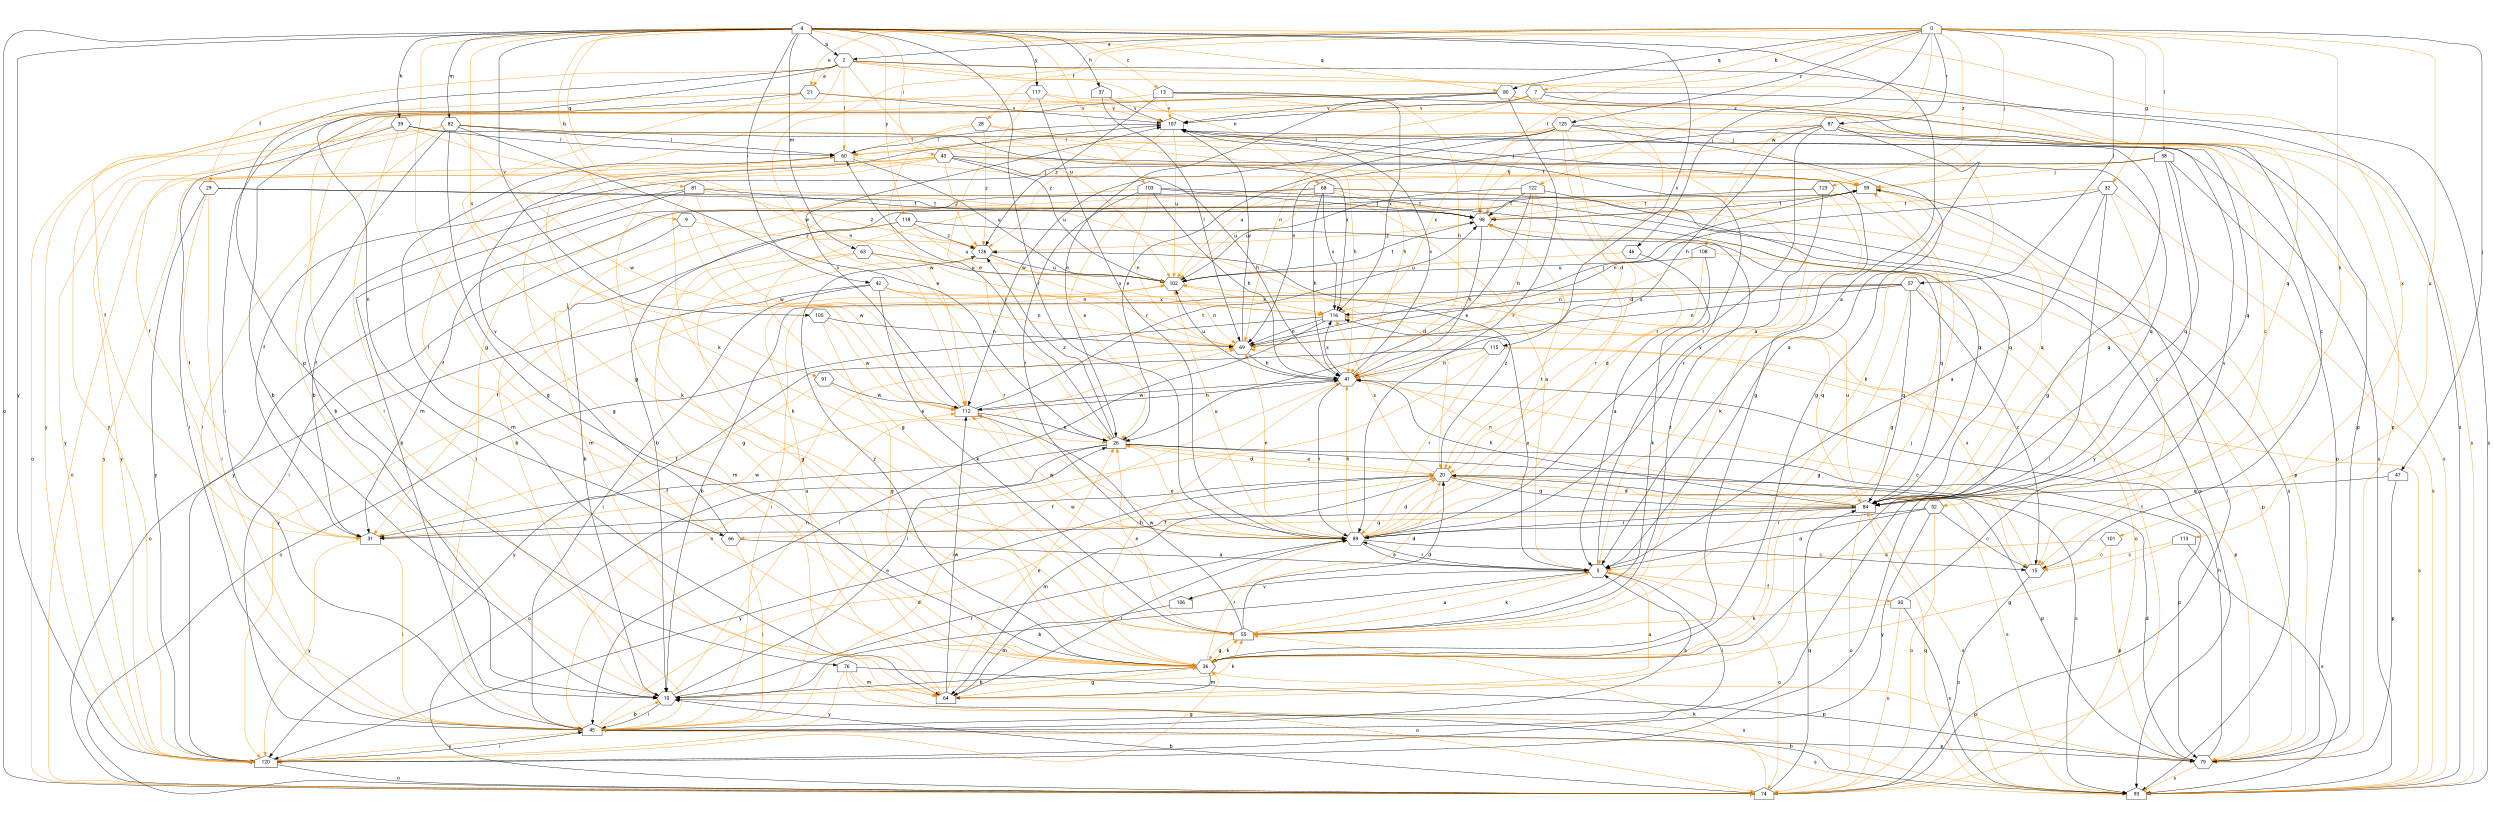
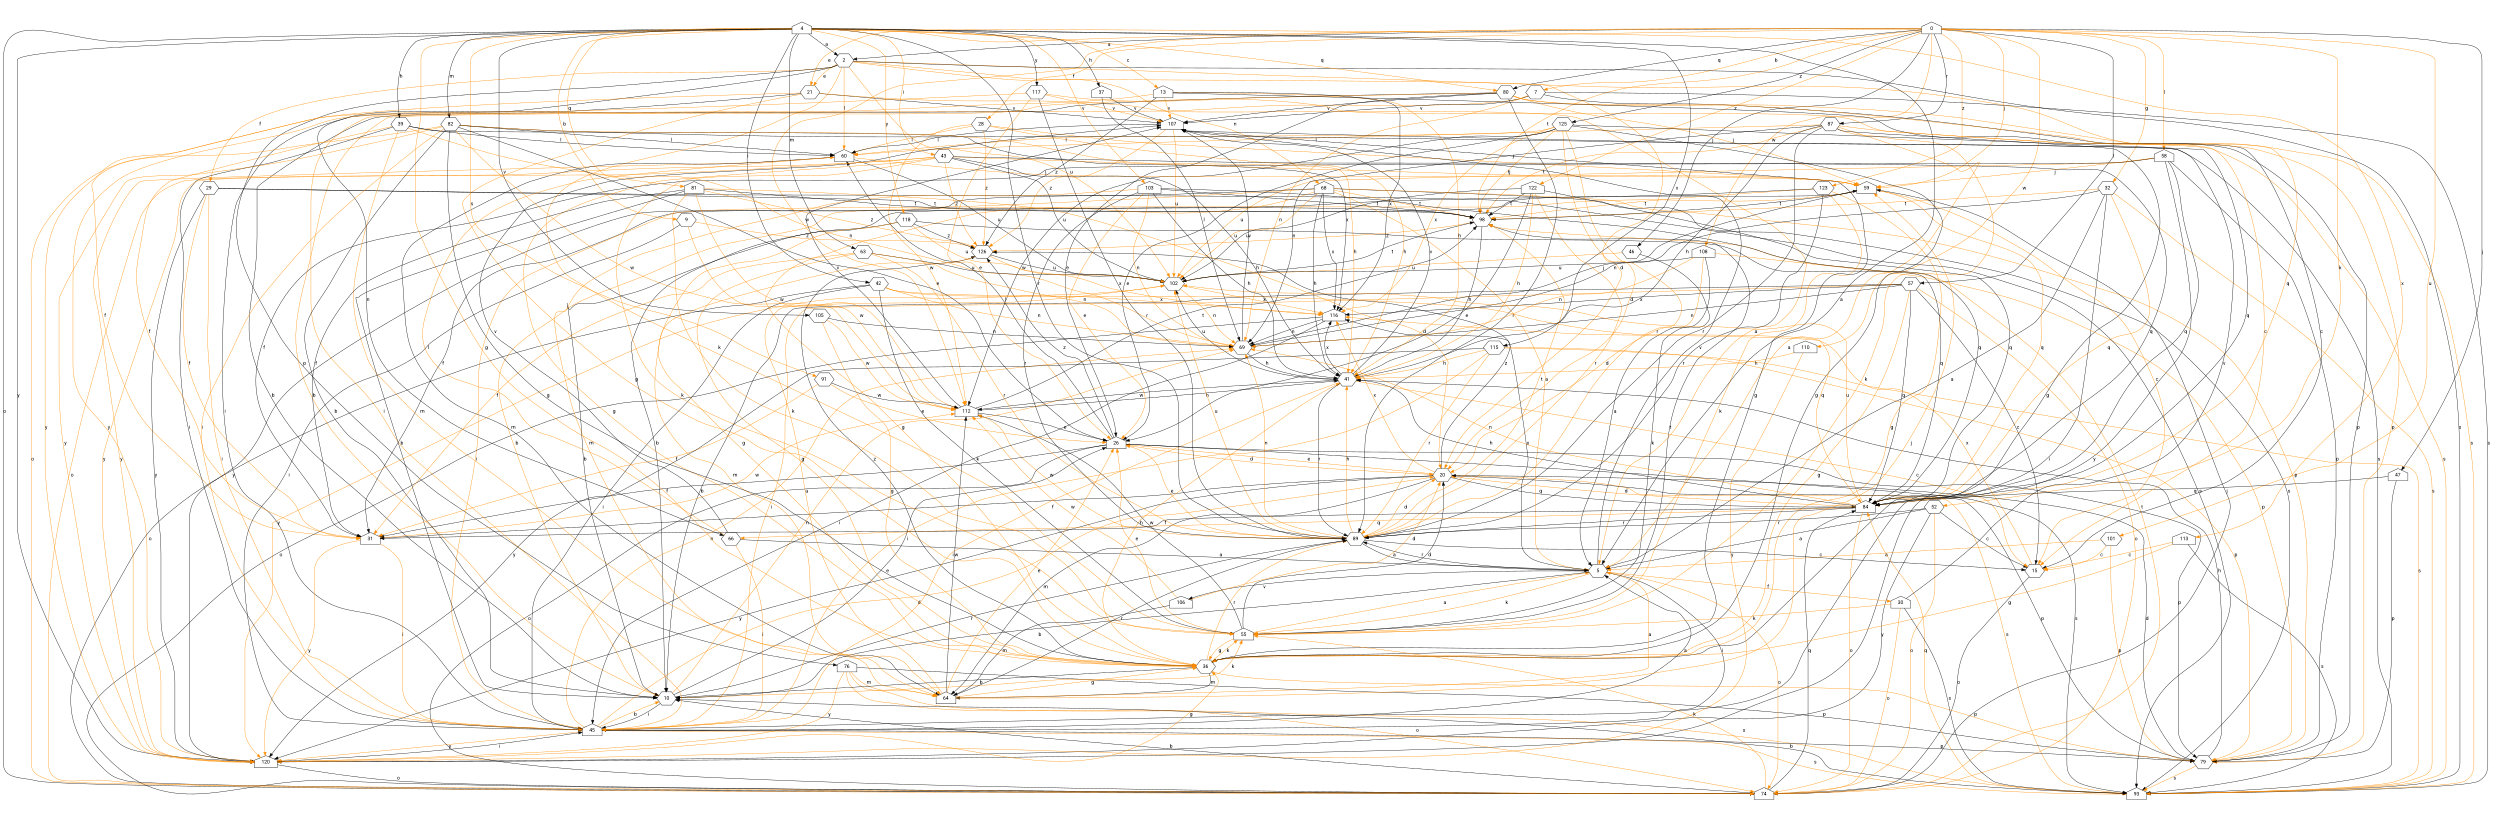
edge "87" -> "5": color black -> darkorange
node "110": added
edge "84" -> "93": removed, label "s"
